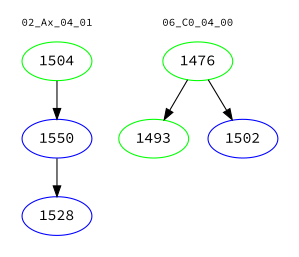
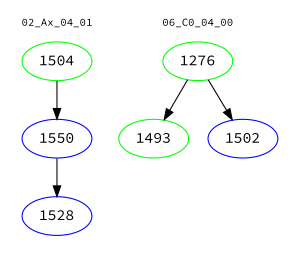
node "1476": label "1476" -> "1276"
